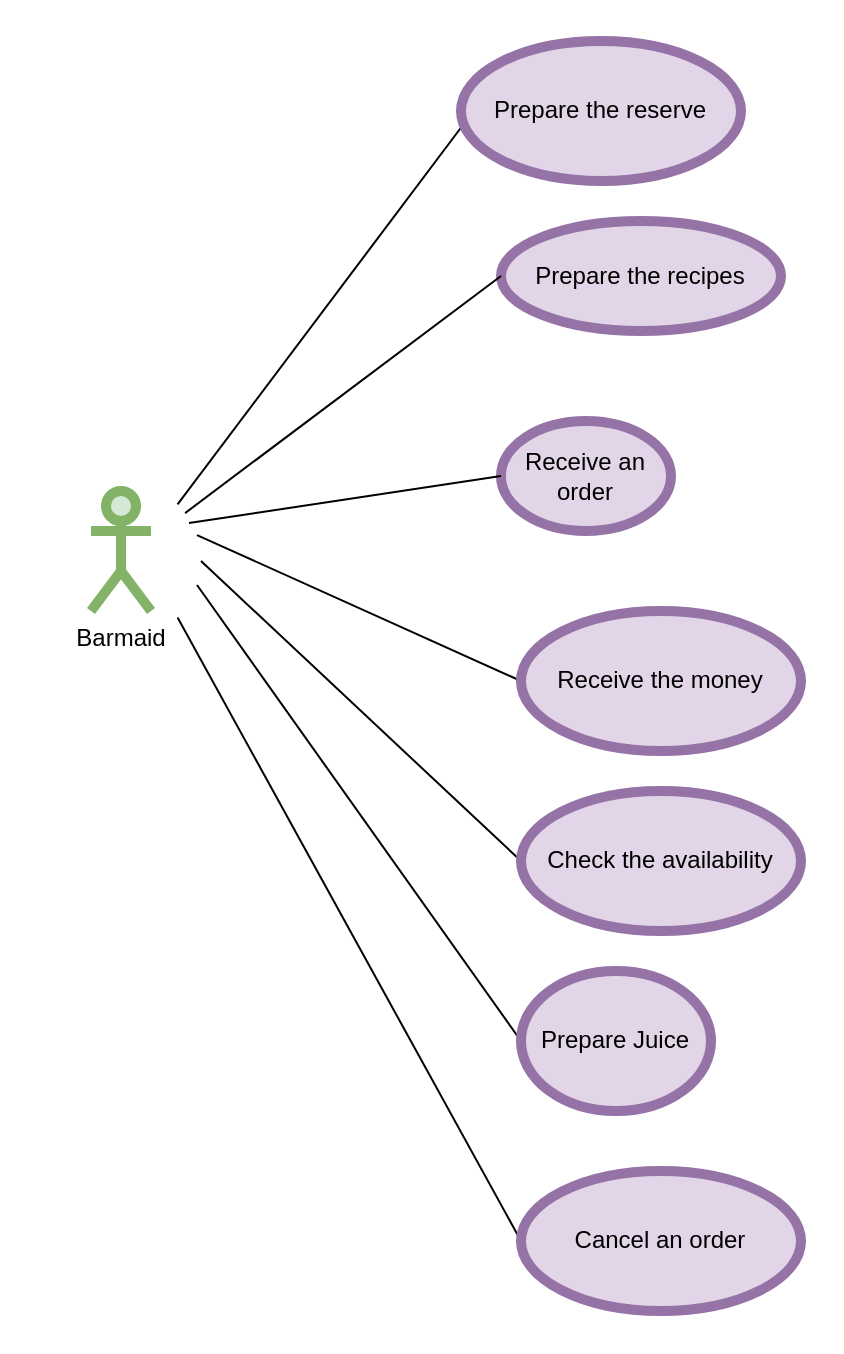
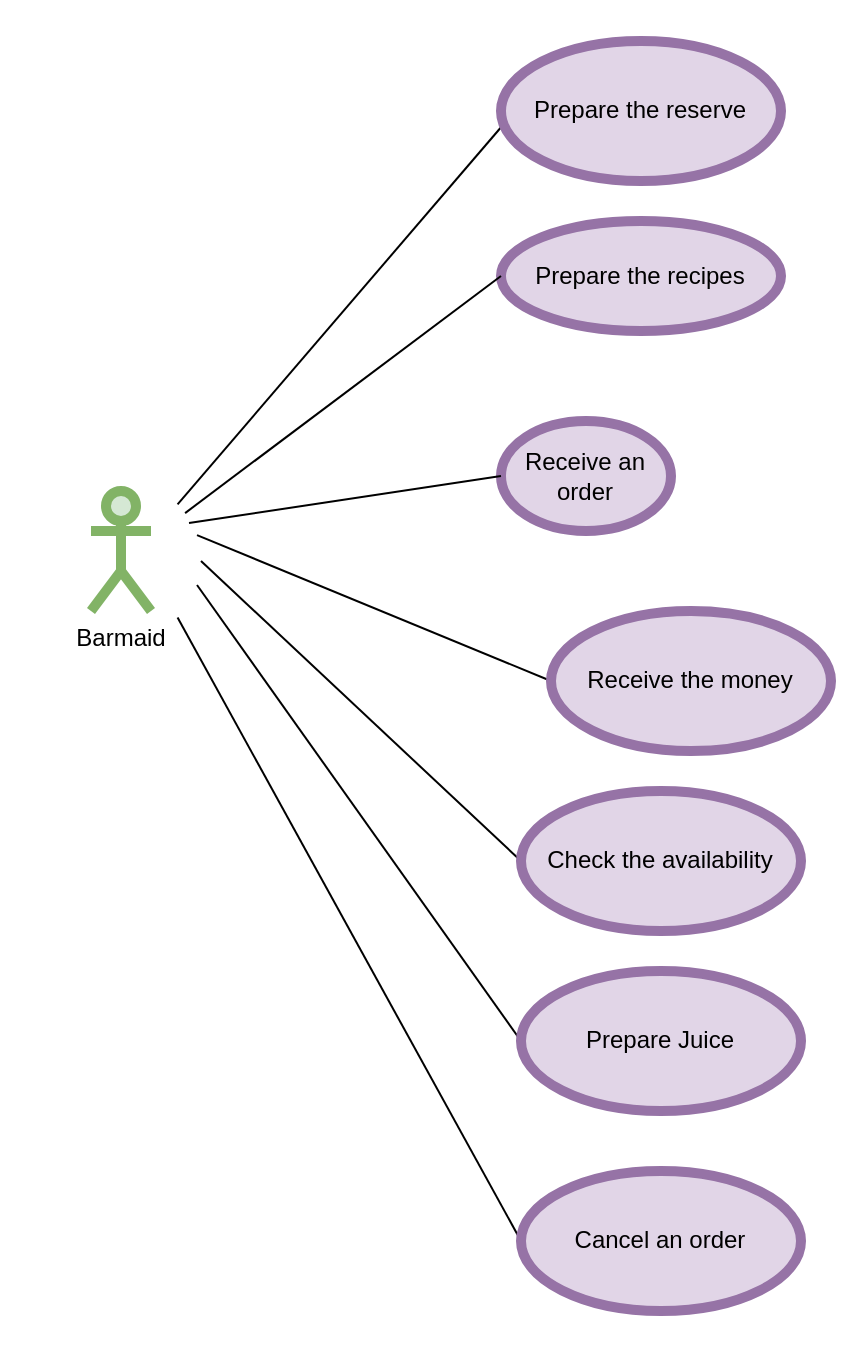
node "Prepare the reserve": moved (601, 111) -> (641, 111)
node "Receive the money": moved (661, 681) -> (691, 681)
node "Prepare Juice": size 190x140 -> 280x140
